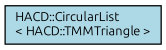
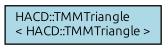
node "HACD::CircularList < HACD::TMMTriangle >": label "HACD::CircularList < HACD::TMMTriangle >" -> "HACD::TMMTriangle < HACD::TMMTriangle >"
